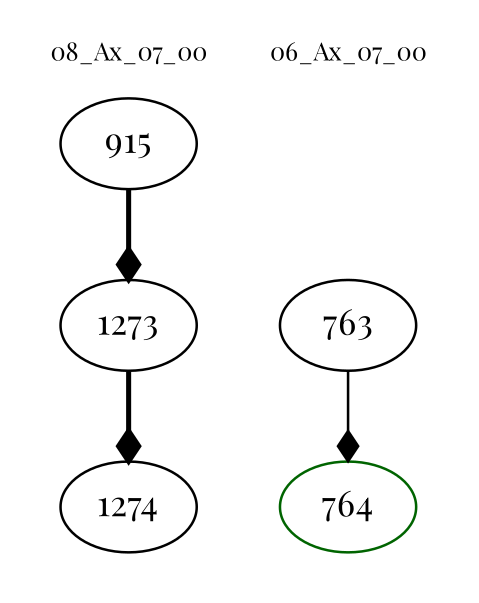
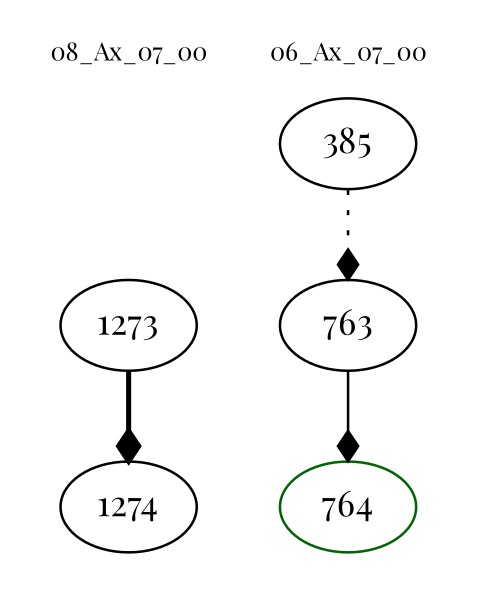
node "915": removed
node "385": added
